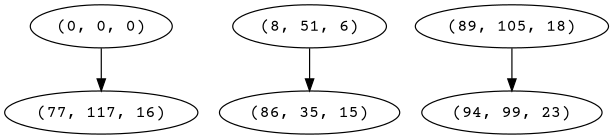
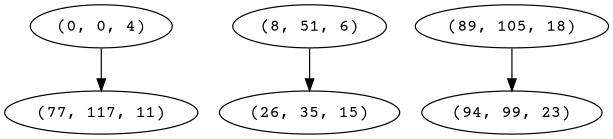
node "(0, 0, 0)": label "(0, 0, 0)" -> "(0, 0, 4)"
node "(77, 117, 16)": label "(77, 117, 16)" -> "(77, 117, 11)"
node "(86, 35, 15)": label "(86, 35, 15)" -> "(26, 35, 15)"
